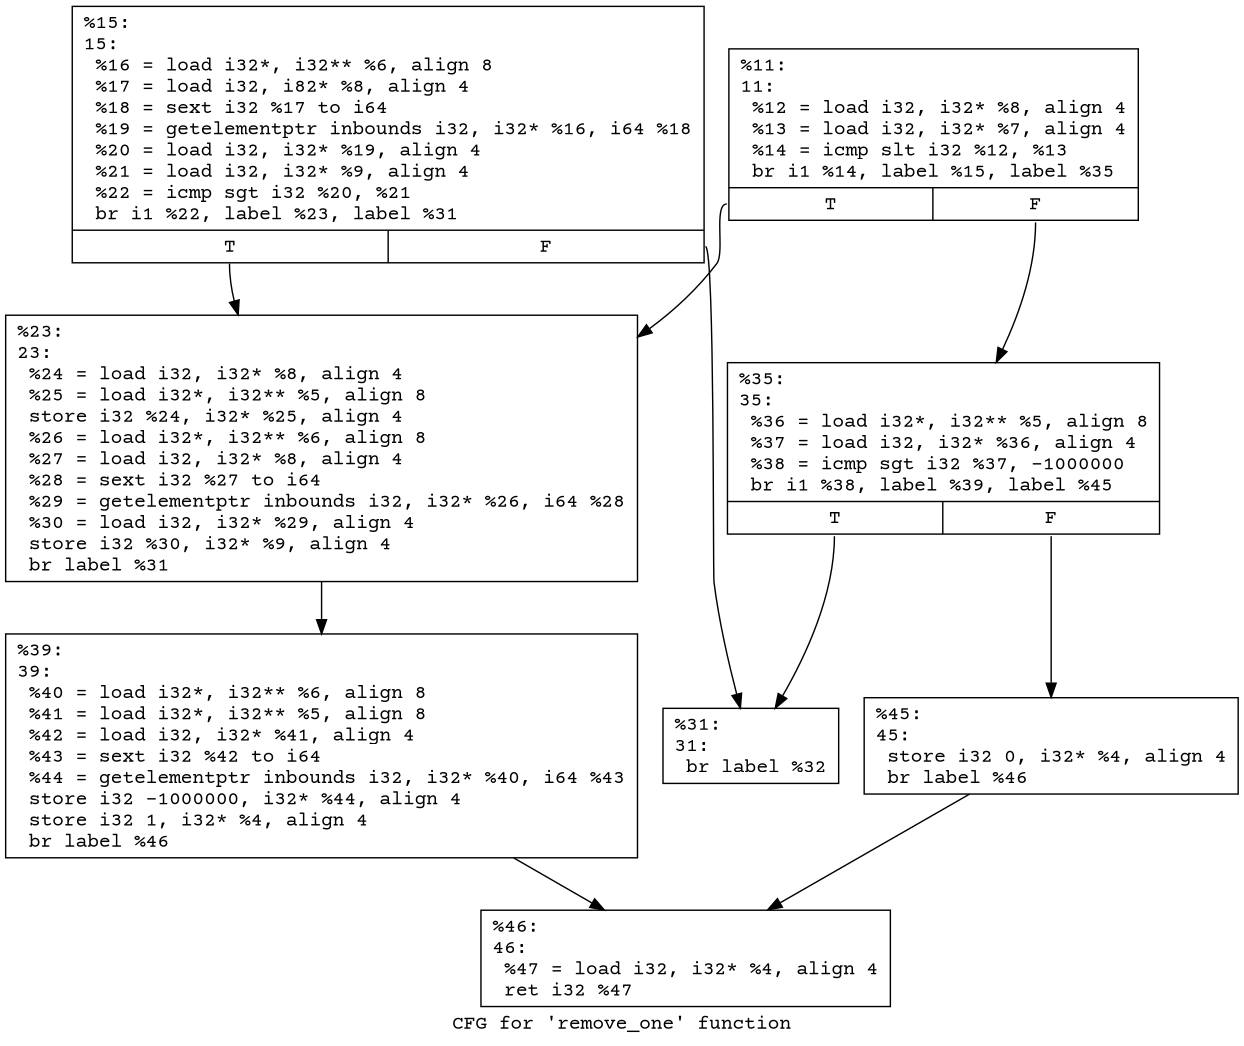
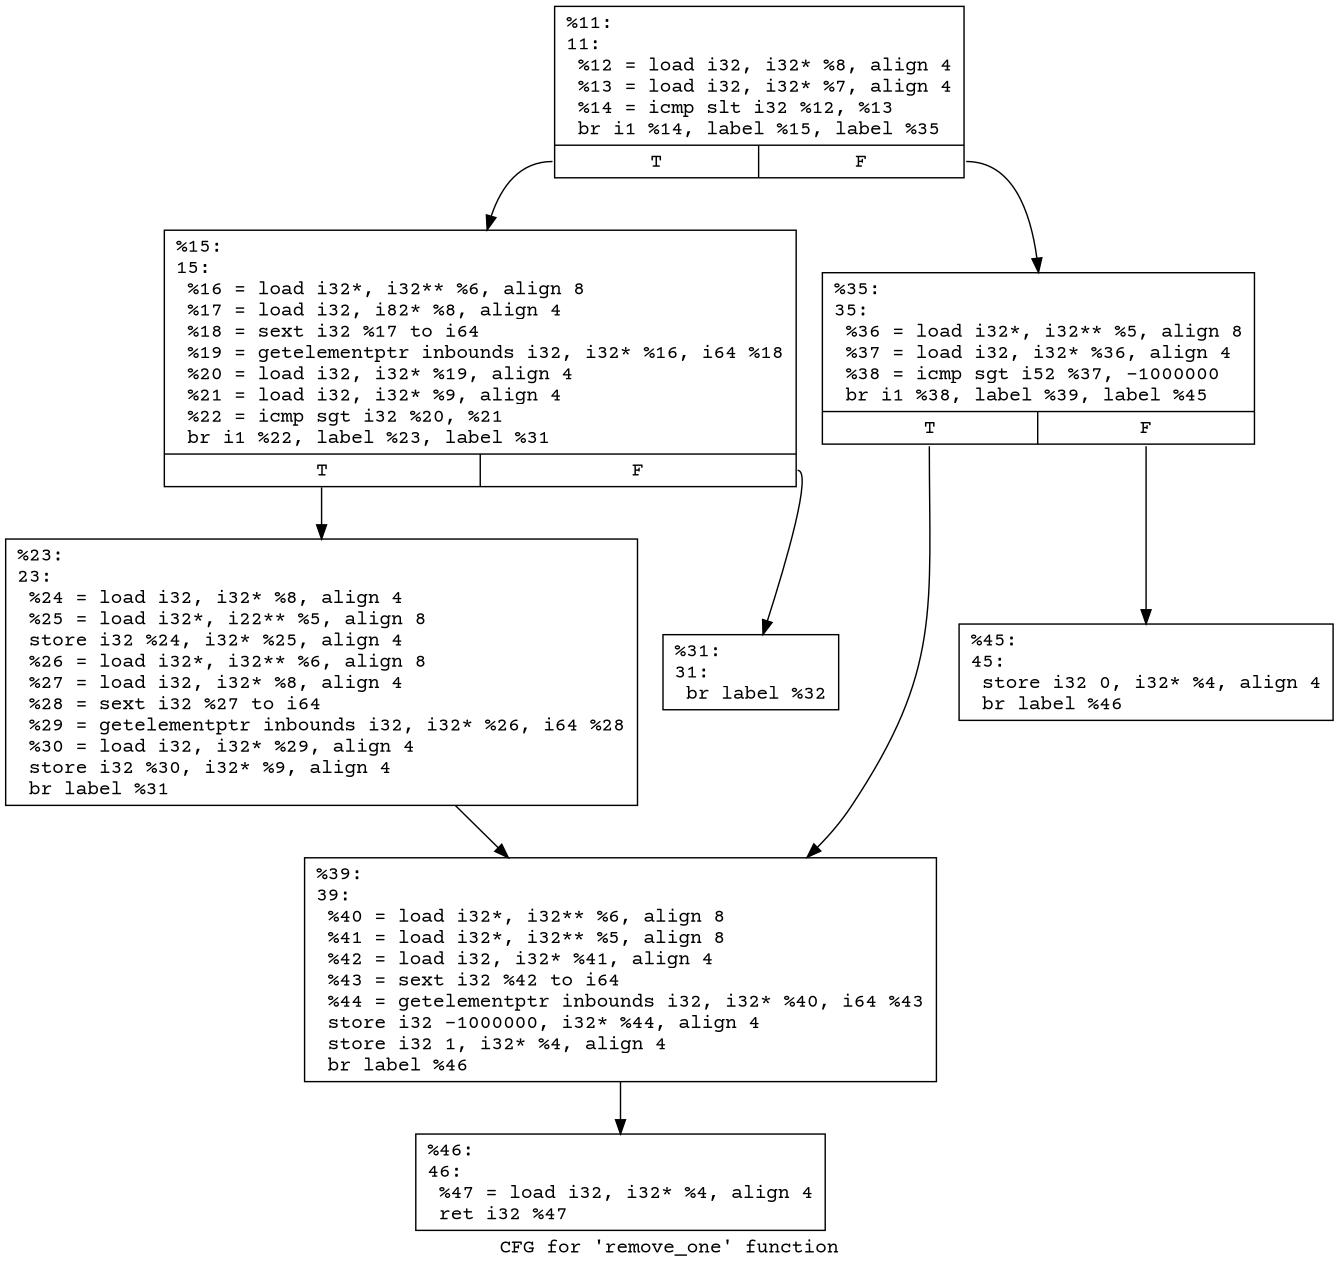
edge "%11:" -> "%23:": now "%11:" -> "%15:"
node "%23:": text "%25 = load i32*, i32** %5, align 8" -> "%25 = load i32*, i22** %5, align 8"
node "%35:": text "%38 = icmp sgt i32 %37, -1000000" -> "%38 = icmp sgt i52 %37, -1000000"
edge "%35:" -> "%31:": now "%35:" -> "%39:"
edge "%45:" -> "%46:": removed
